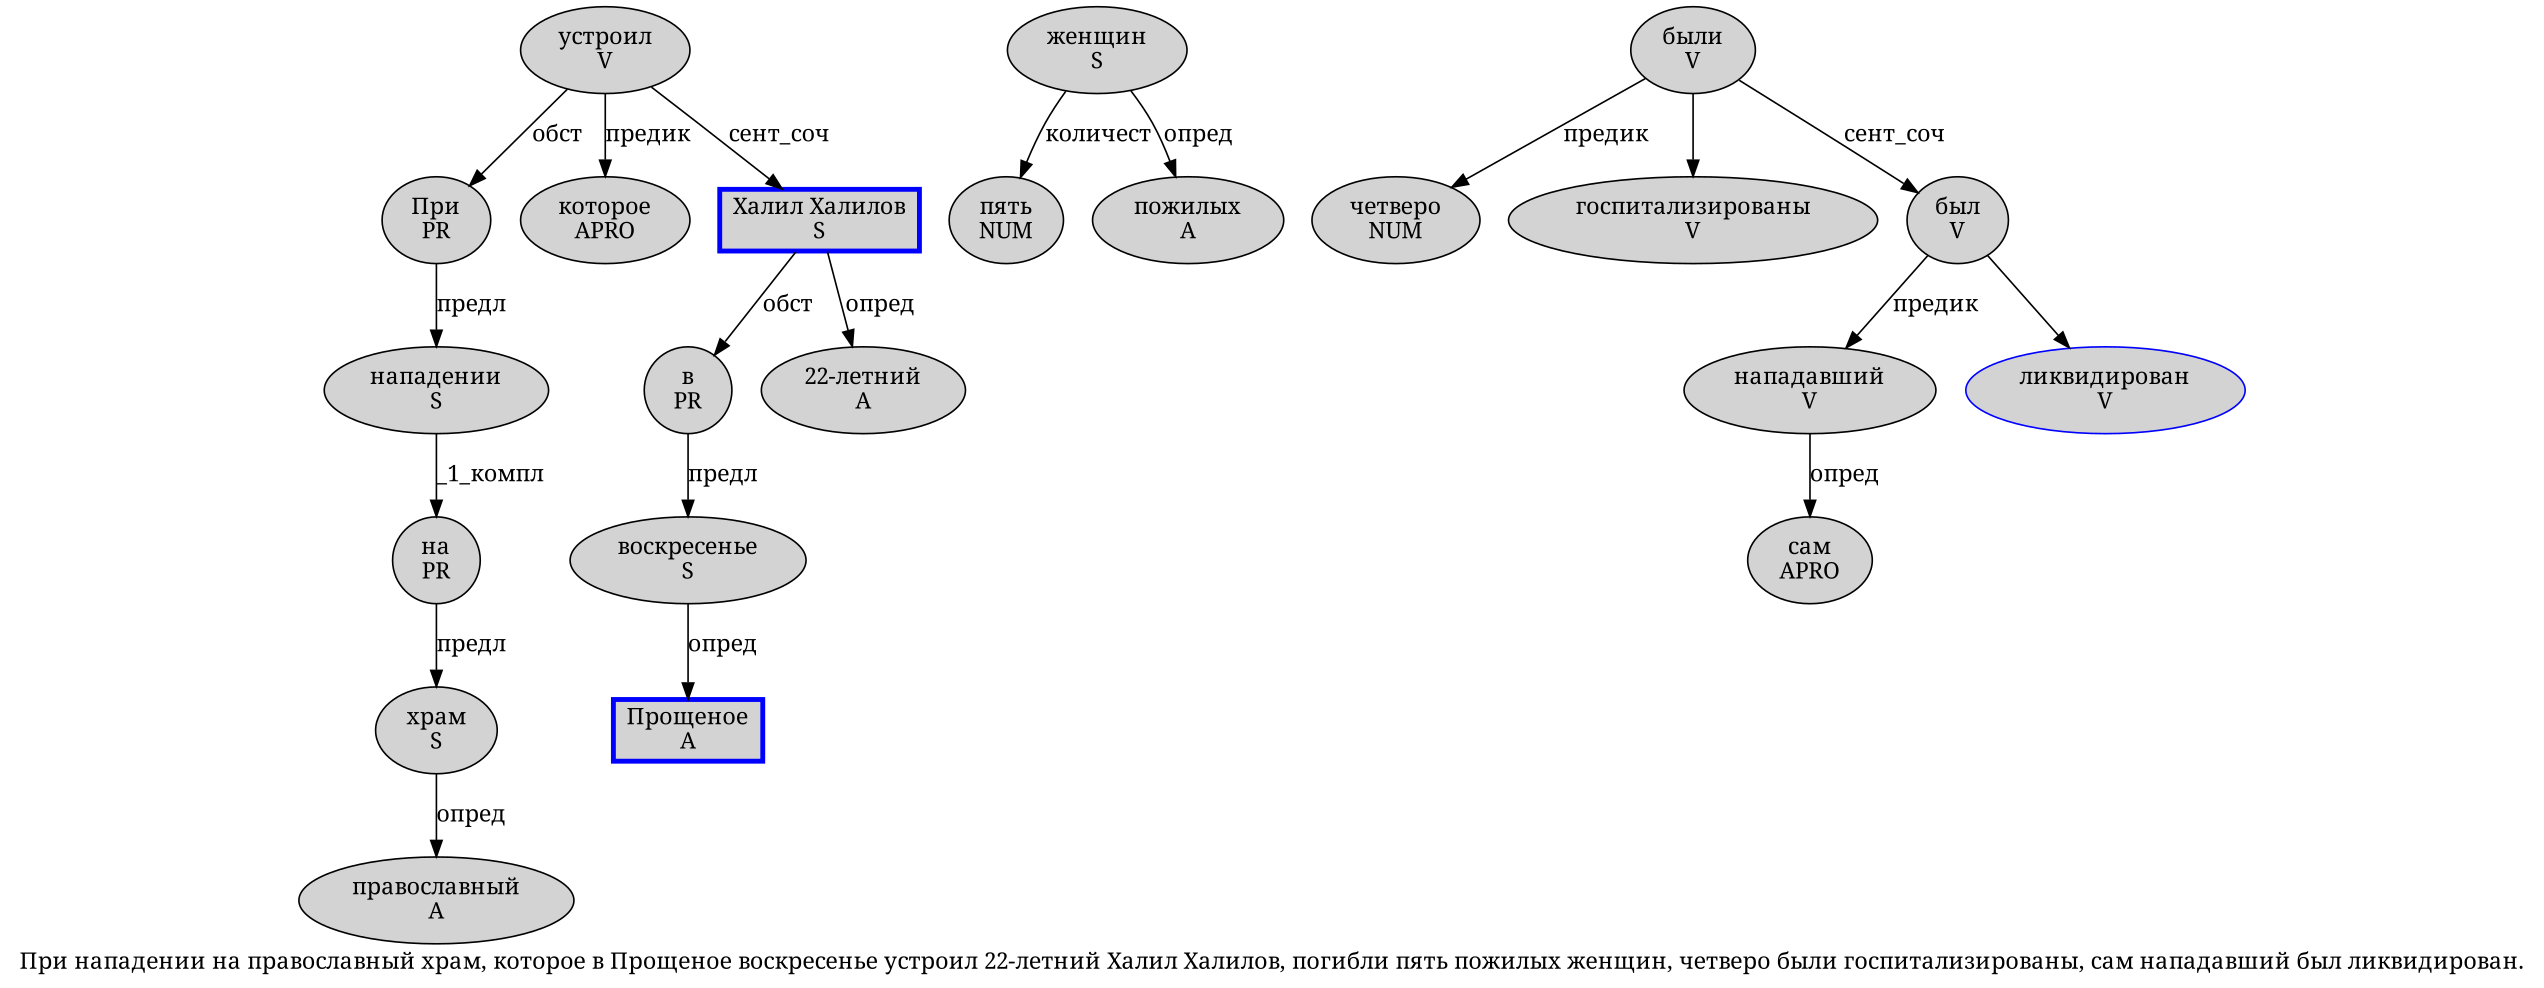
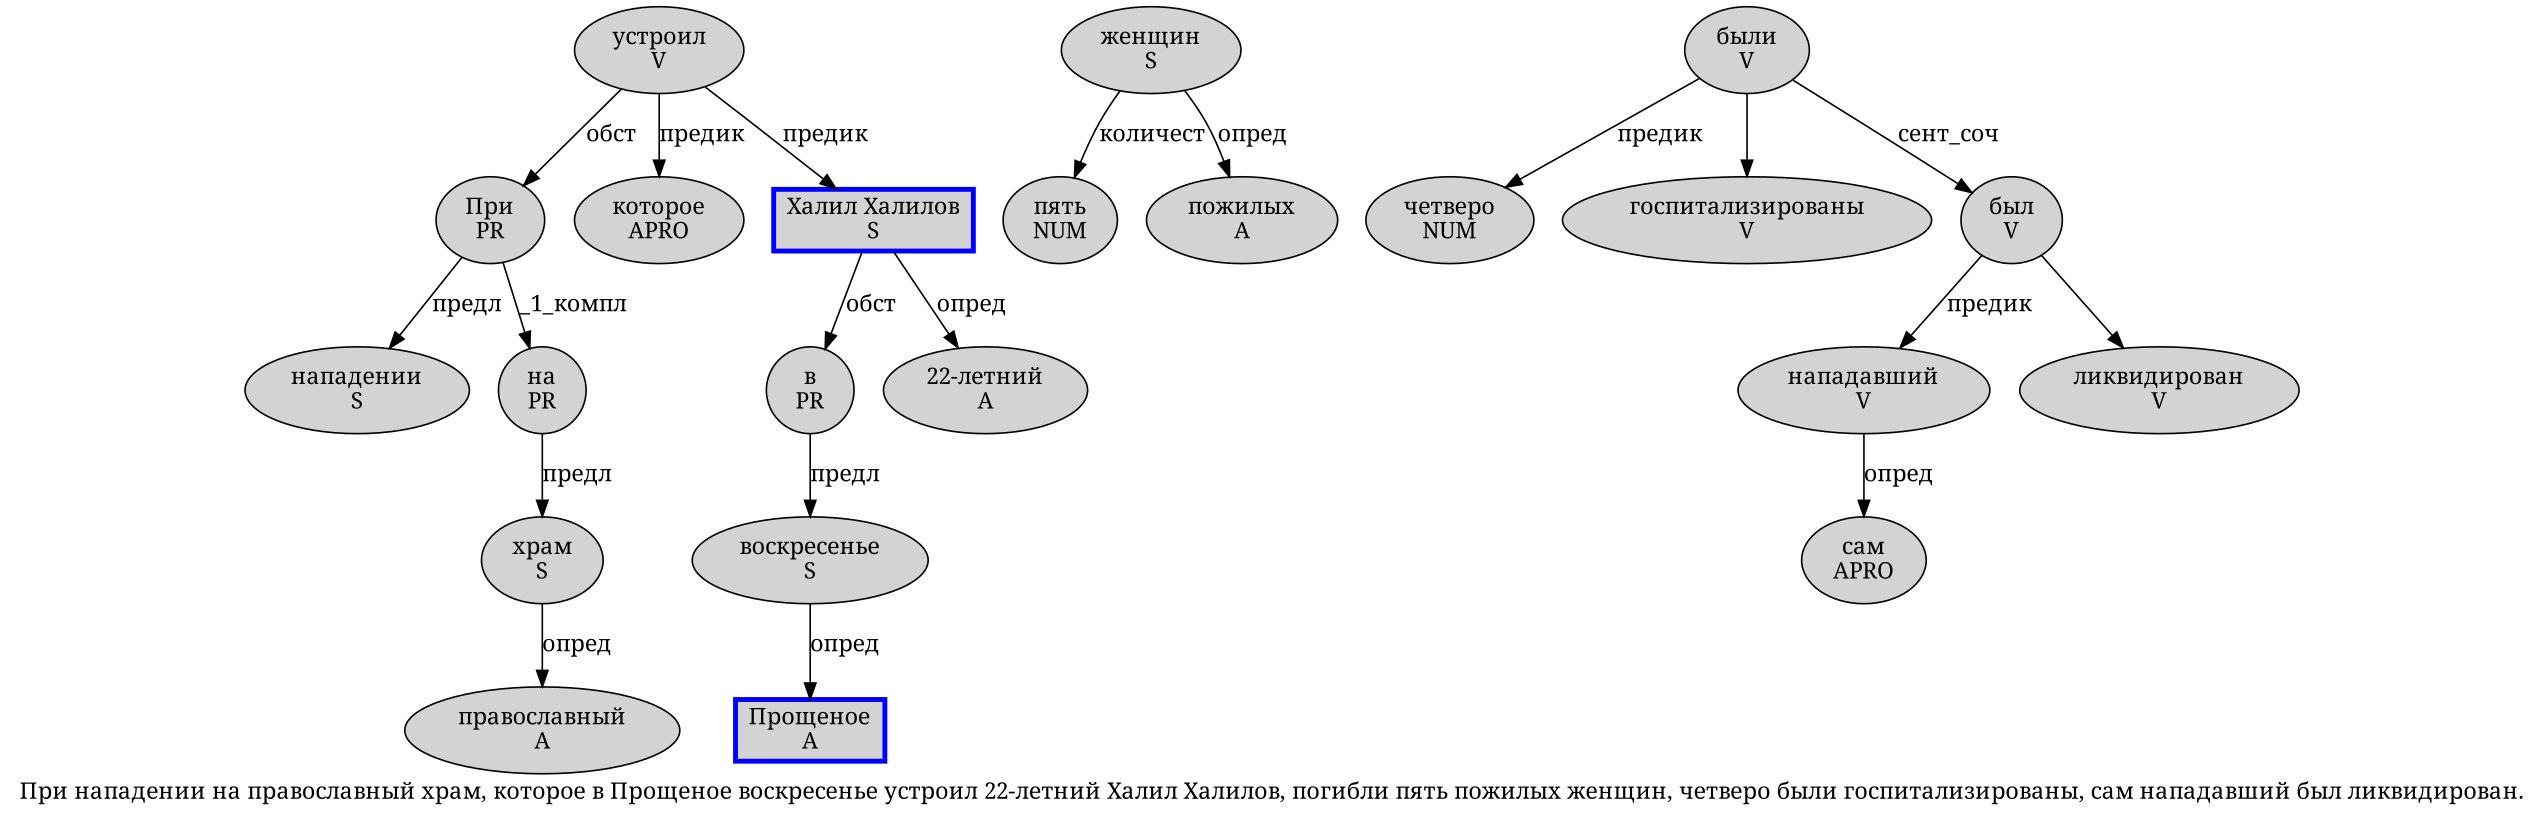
edge "устроил V" -> "Халил Халилов S": label "сент_соч" -> "предик"
node "ликвидирован V": color blue -> black
edge "нападении S" -> "на PR": now "При PR" -> "на PR"
